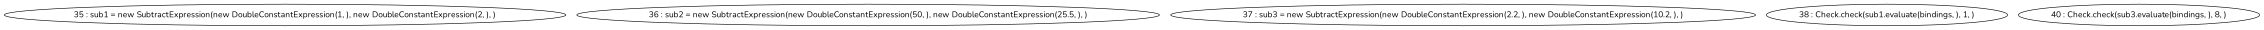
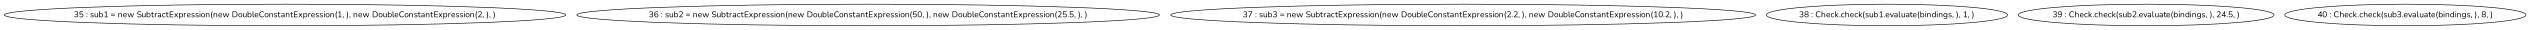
node "39 : Check.check(sub2.evaluate(bindings, ), 24.5, )": added
